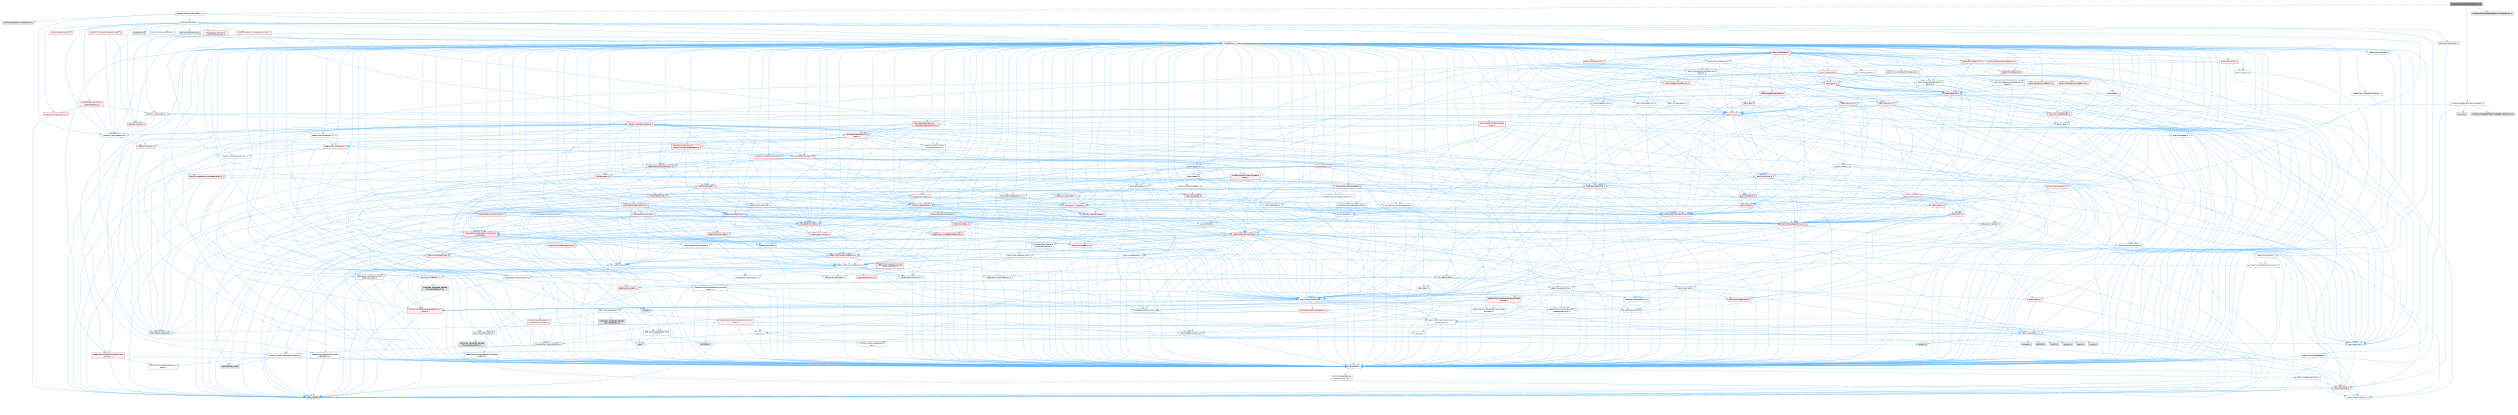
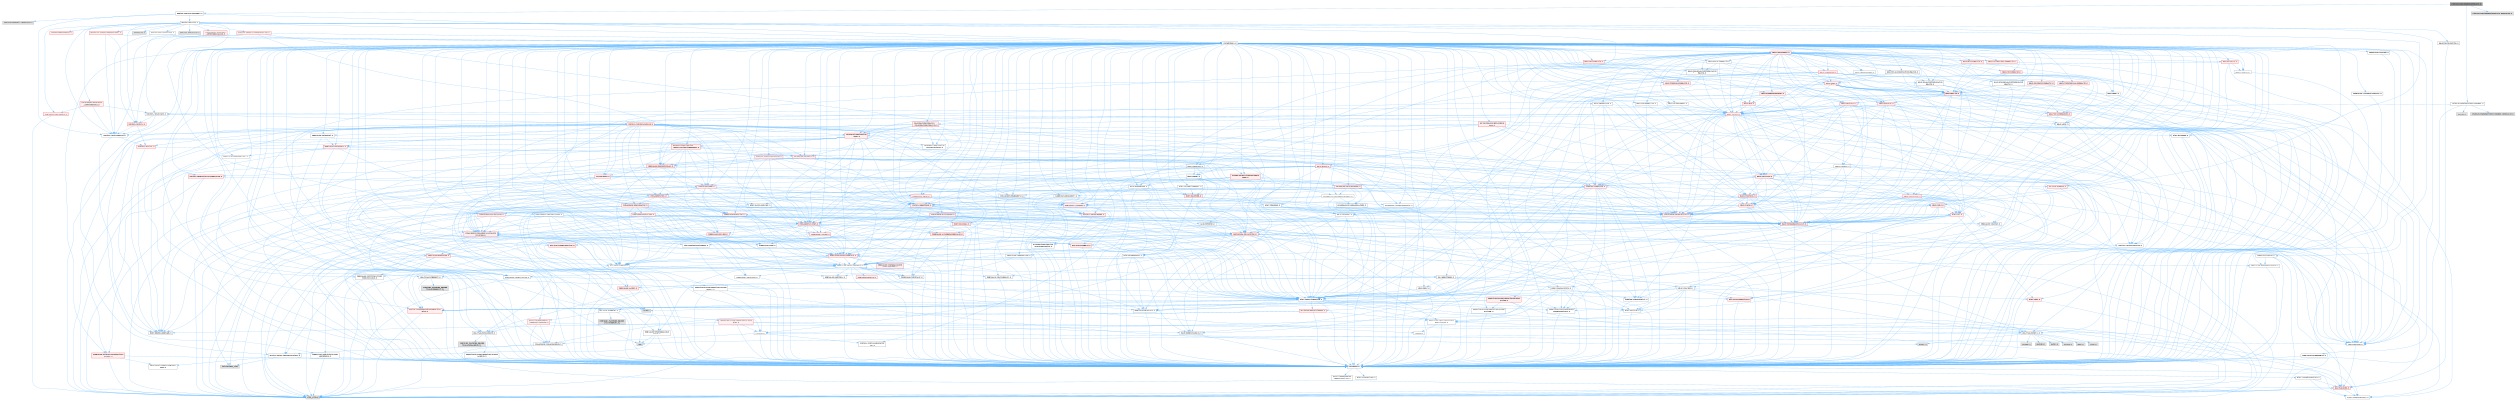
node "string.h": removed
node "Misc/CoreDefines.h": added
